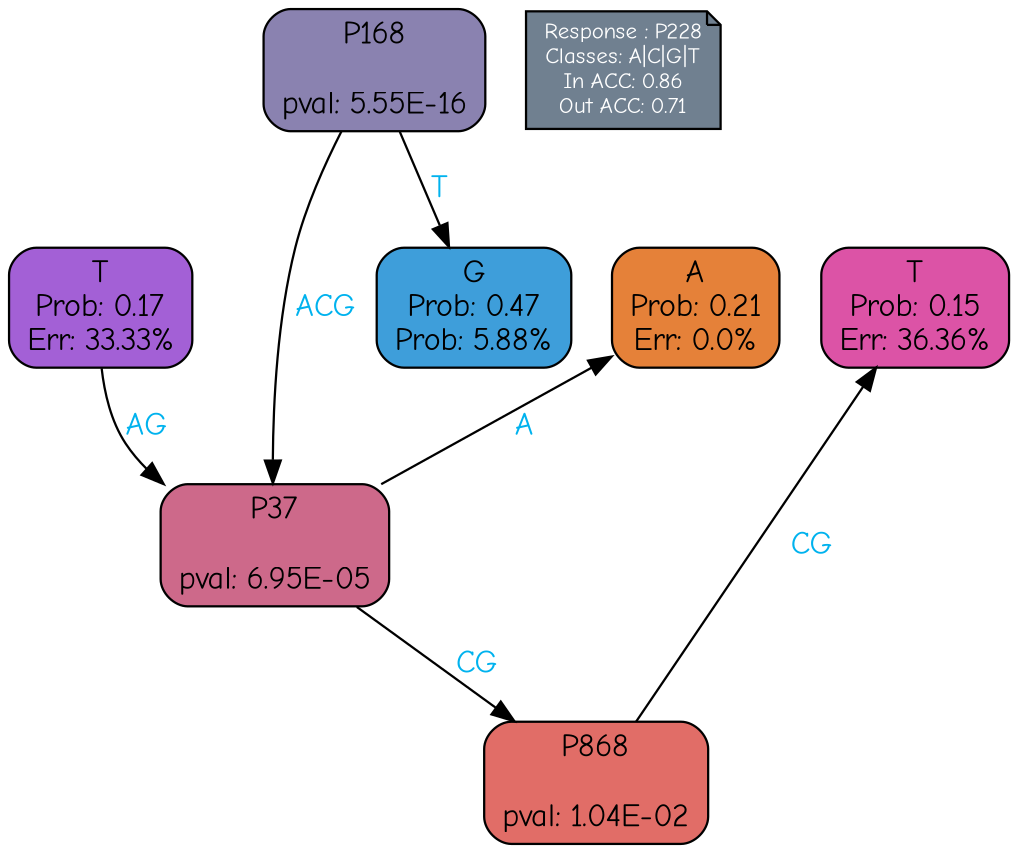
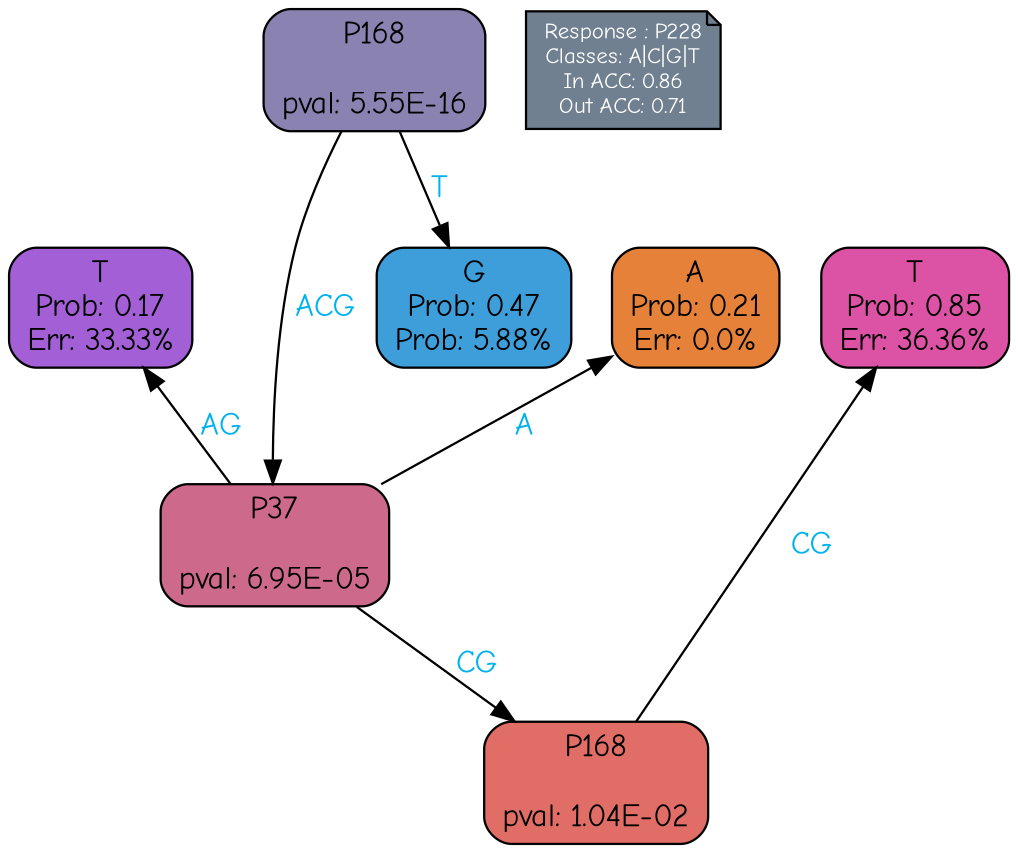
node "T Prob: 0.15 Err: 36.36%": label "T Prob: 0.15 Err: 36.36%" -> "T Prob: 0.85 Err: 36.36%"
edge "T Prob: 0.17 Err: 33.33%" -> "P37 pval: 6.95E-05": reversed
node "P868 pval: 1.04E-02": label "P868 pval: 1.04E-02" -> "P168 pval: 1.04E-02"
